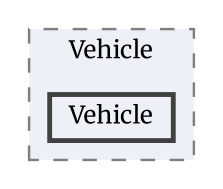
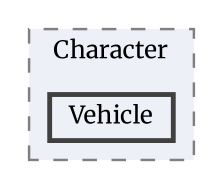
cluster "Vehicle": label "Vehicle" -> "Character"
